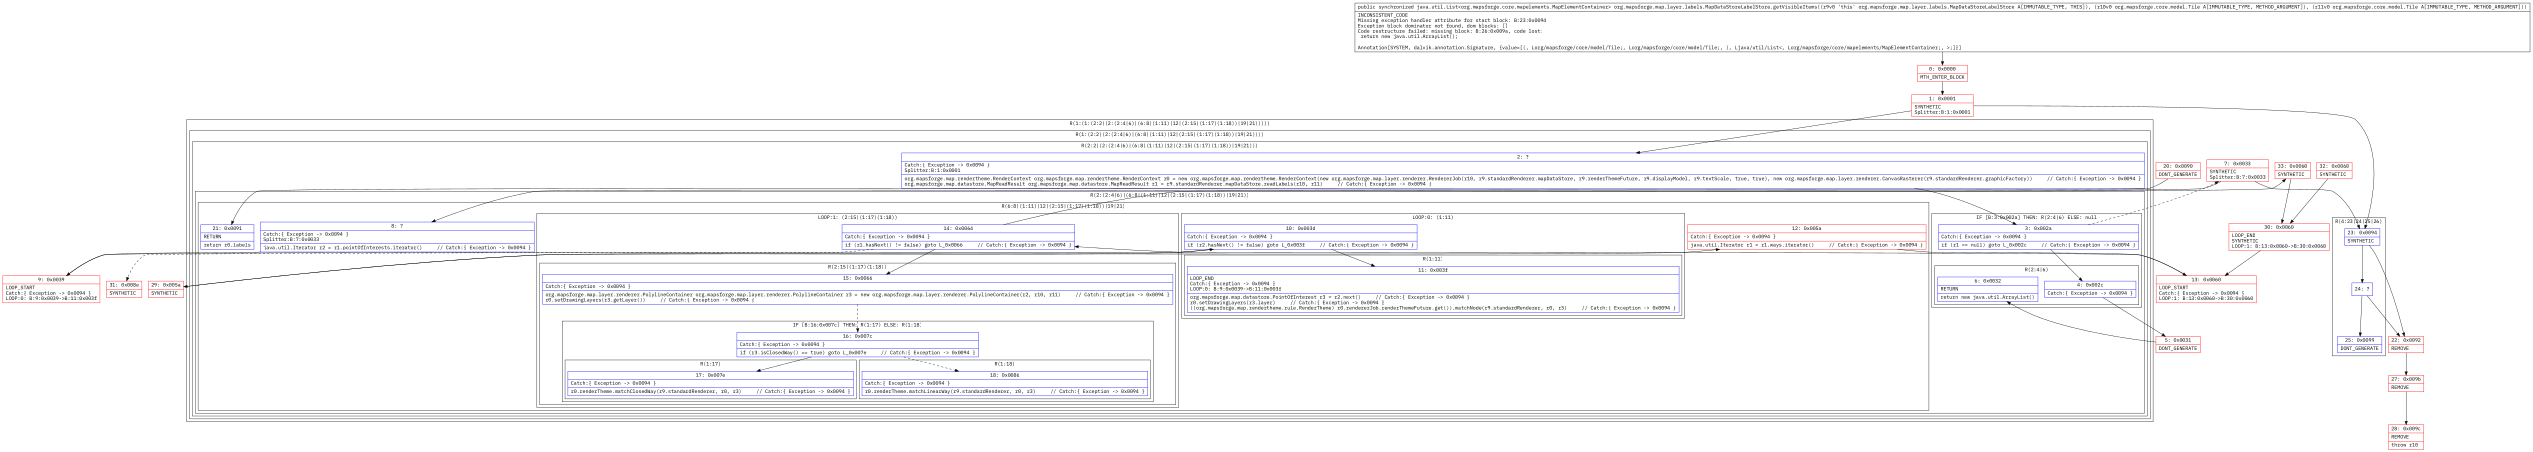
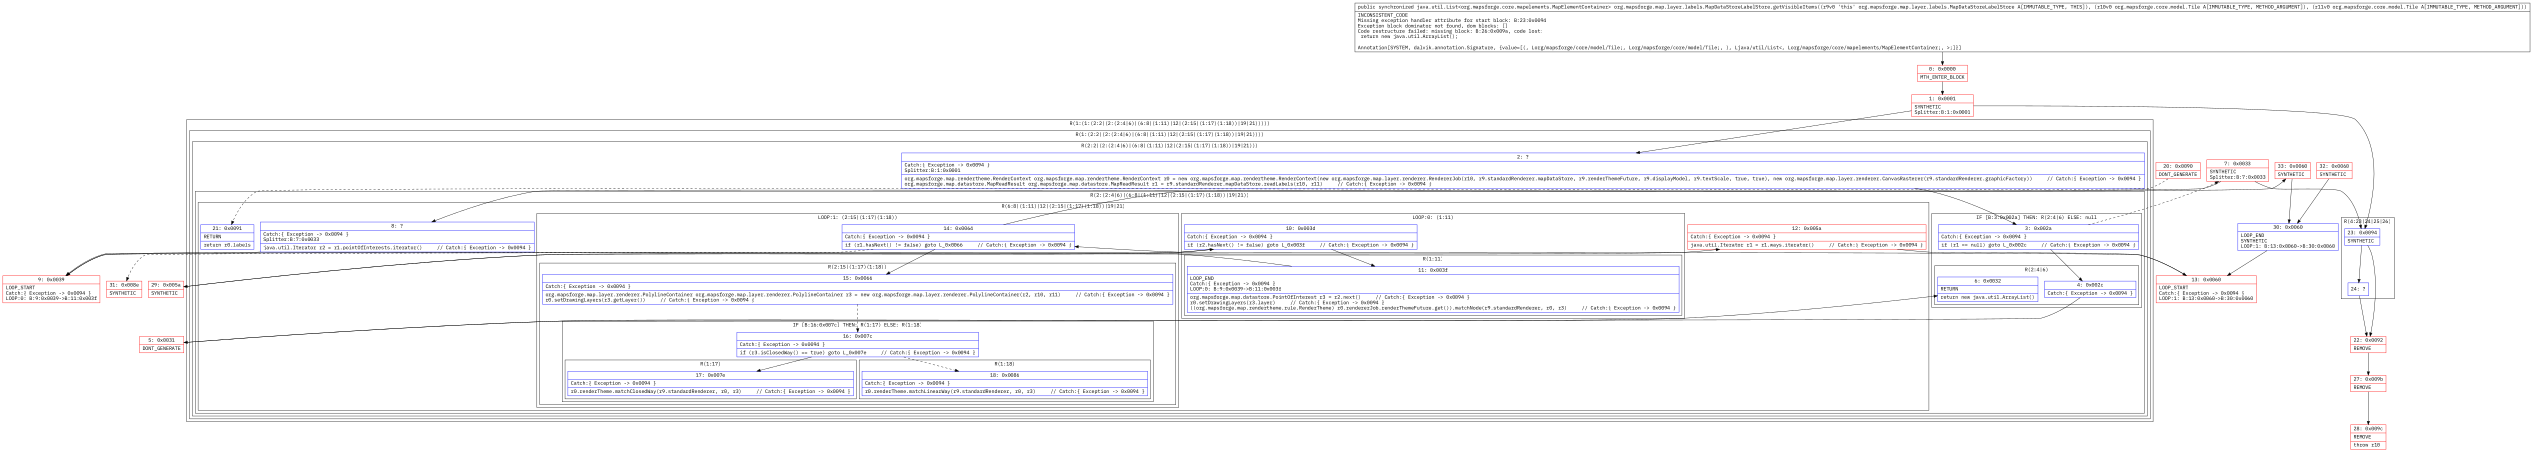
edge "20: 0x0090" -> "21: 0x0091": style solid -> dashed
node "30: 0x0060": color red -> blue
edge "11: 0x003f" -> "9: 0x0039": added
node "25: 0x0099": removed
